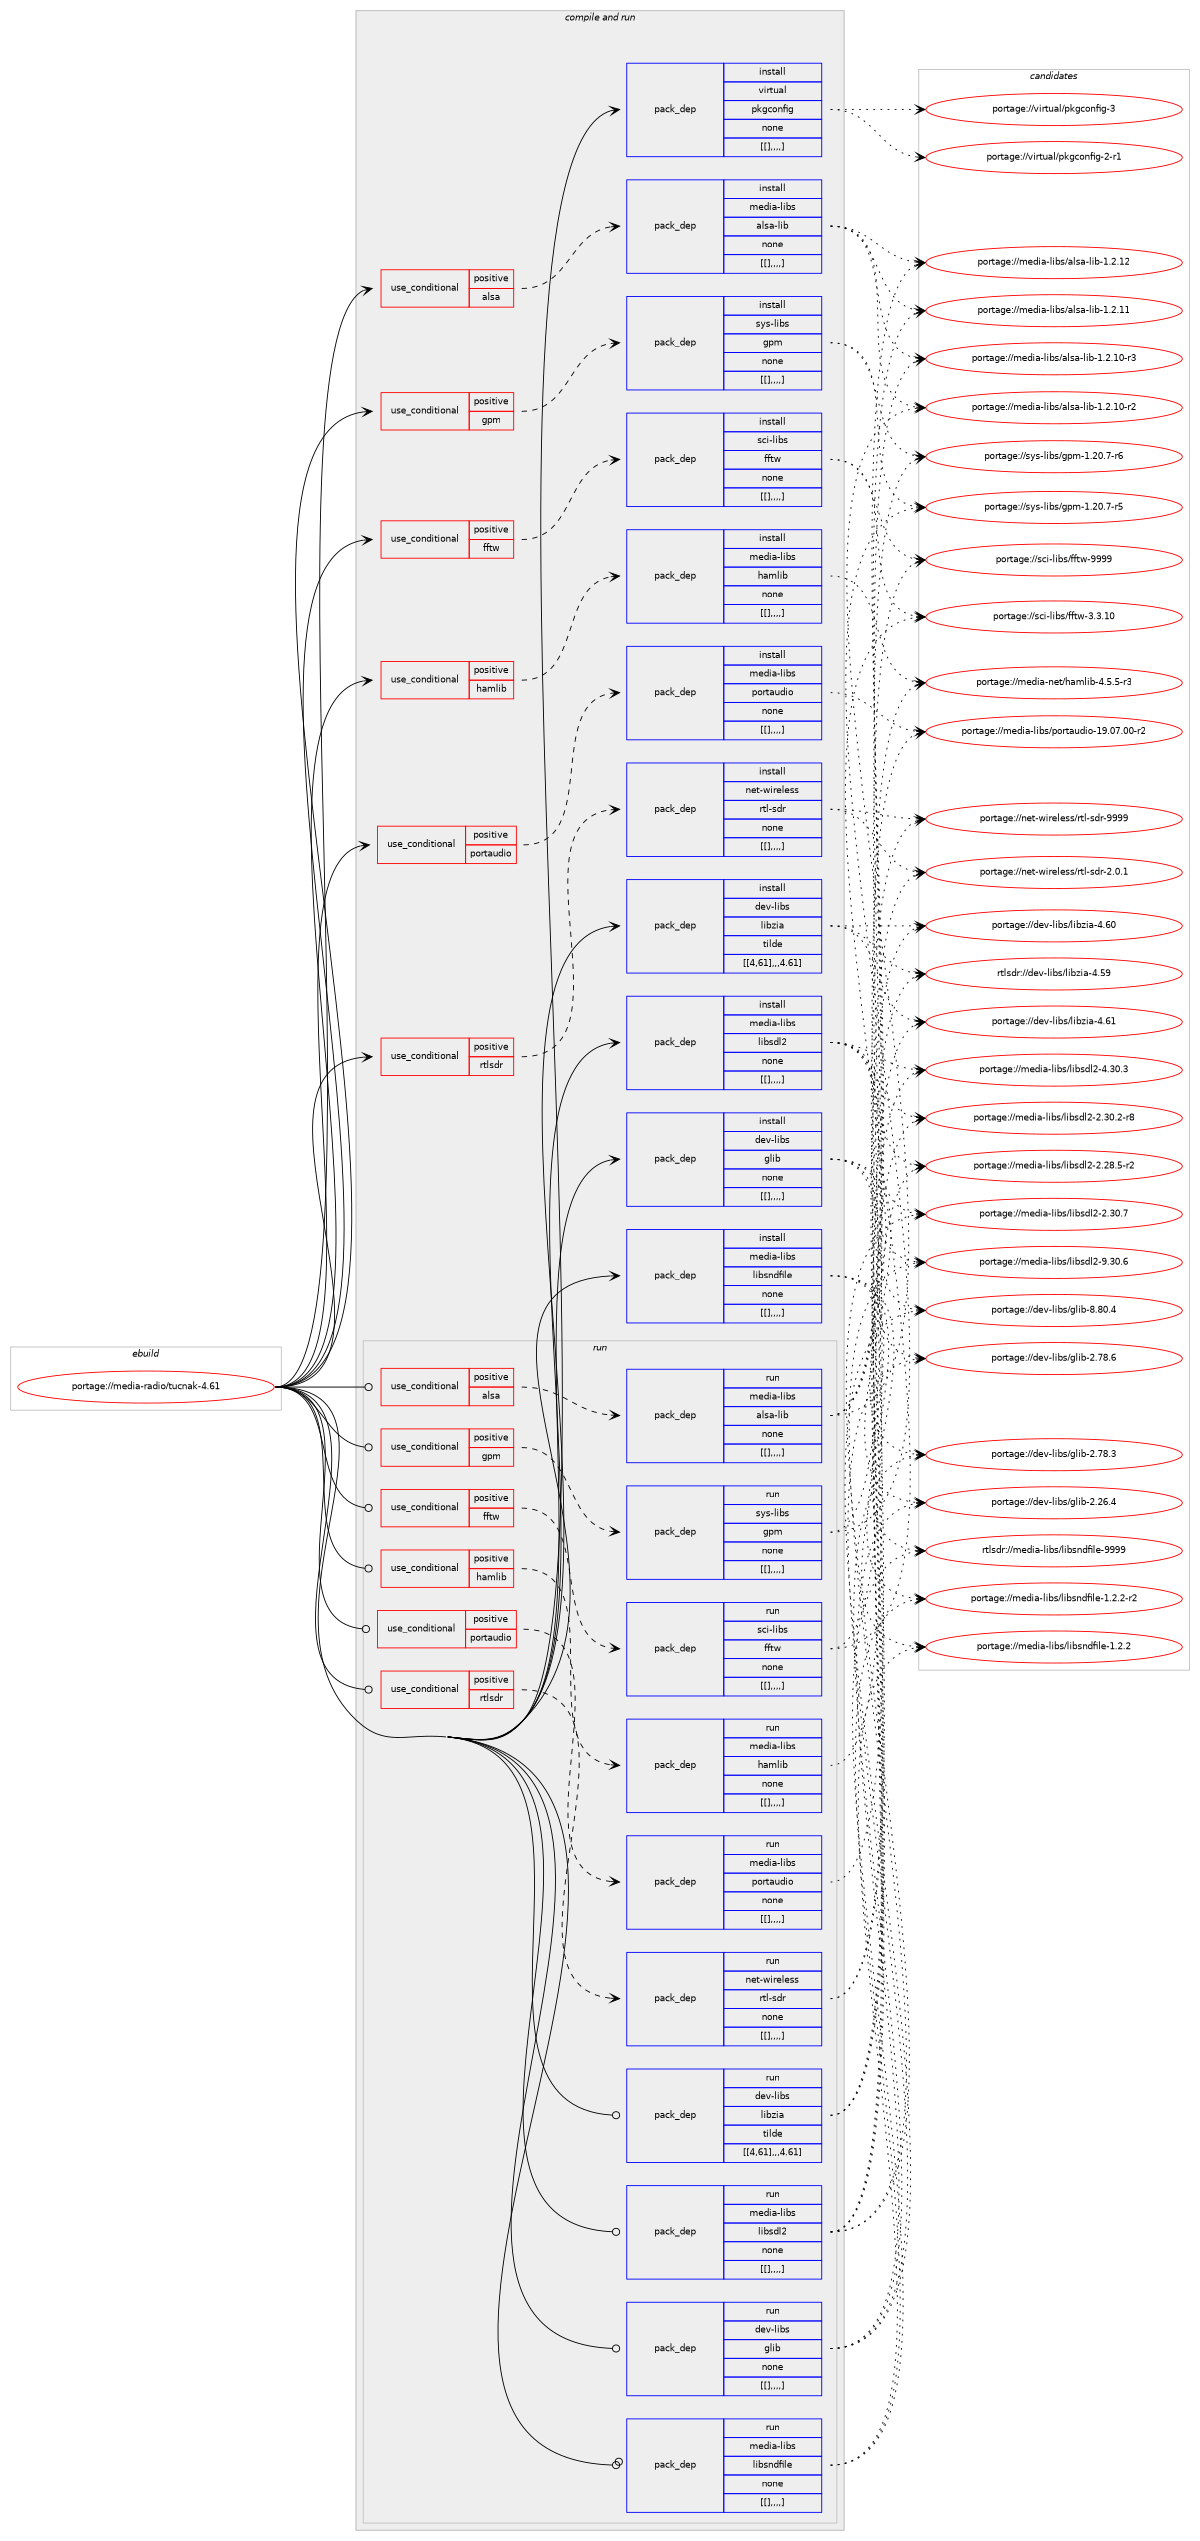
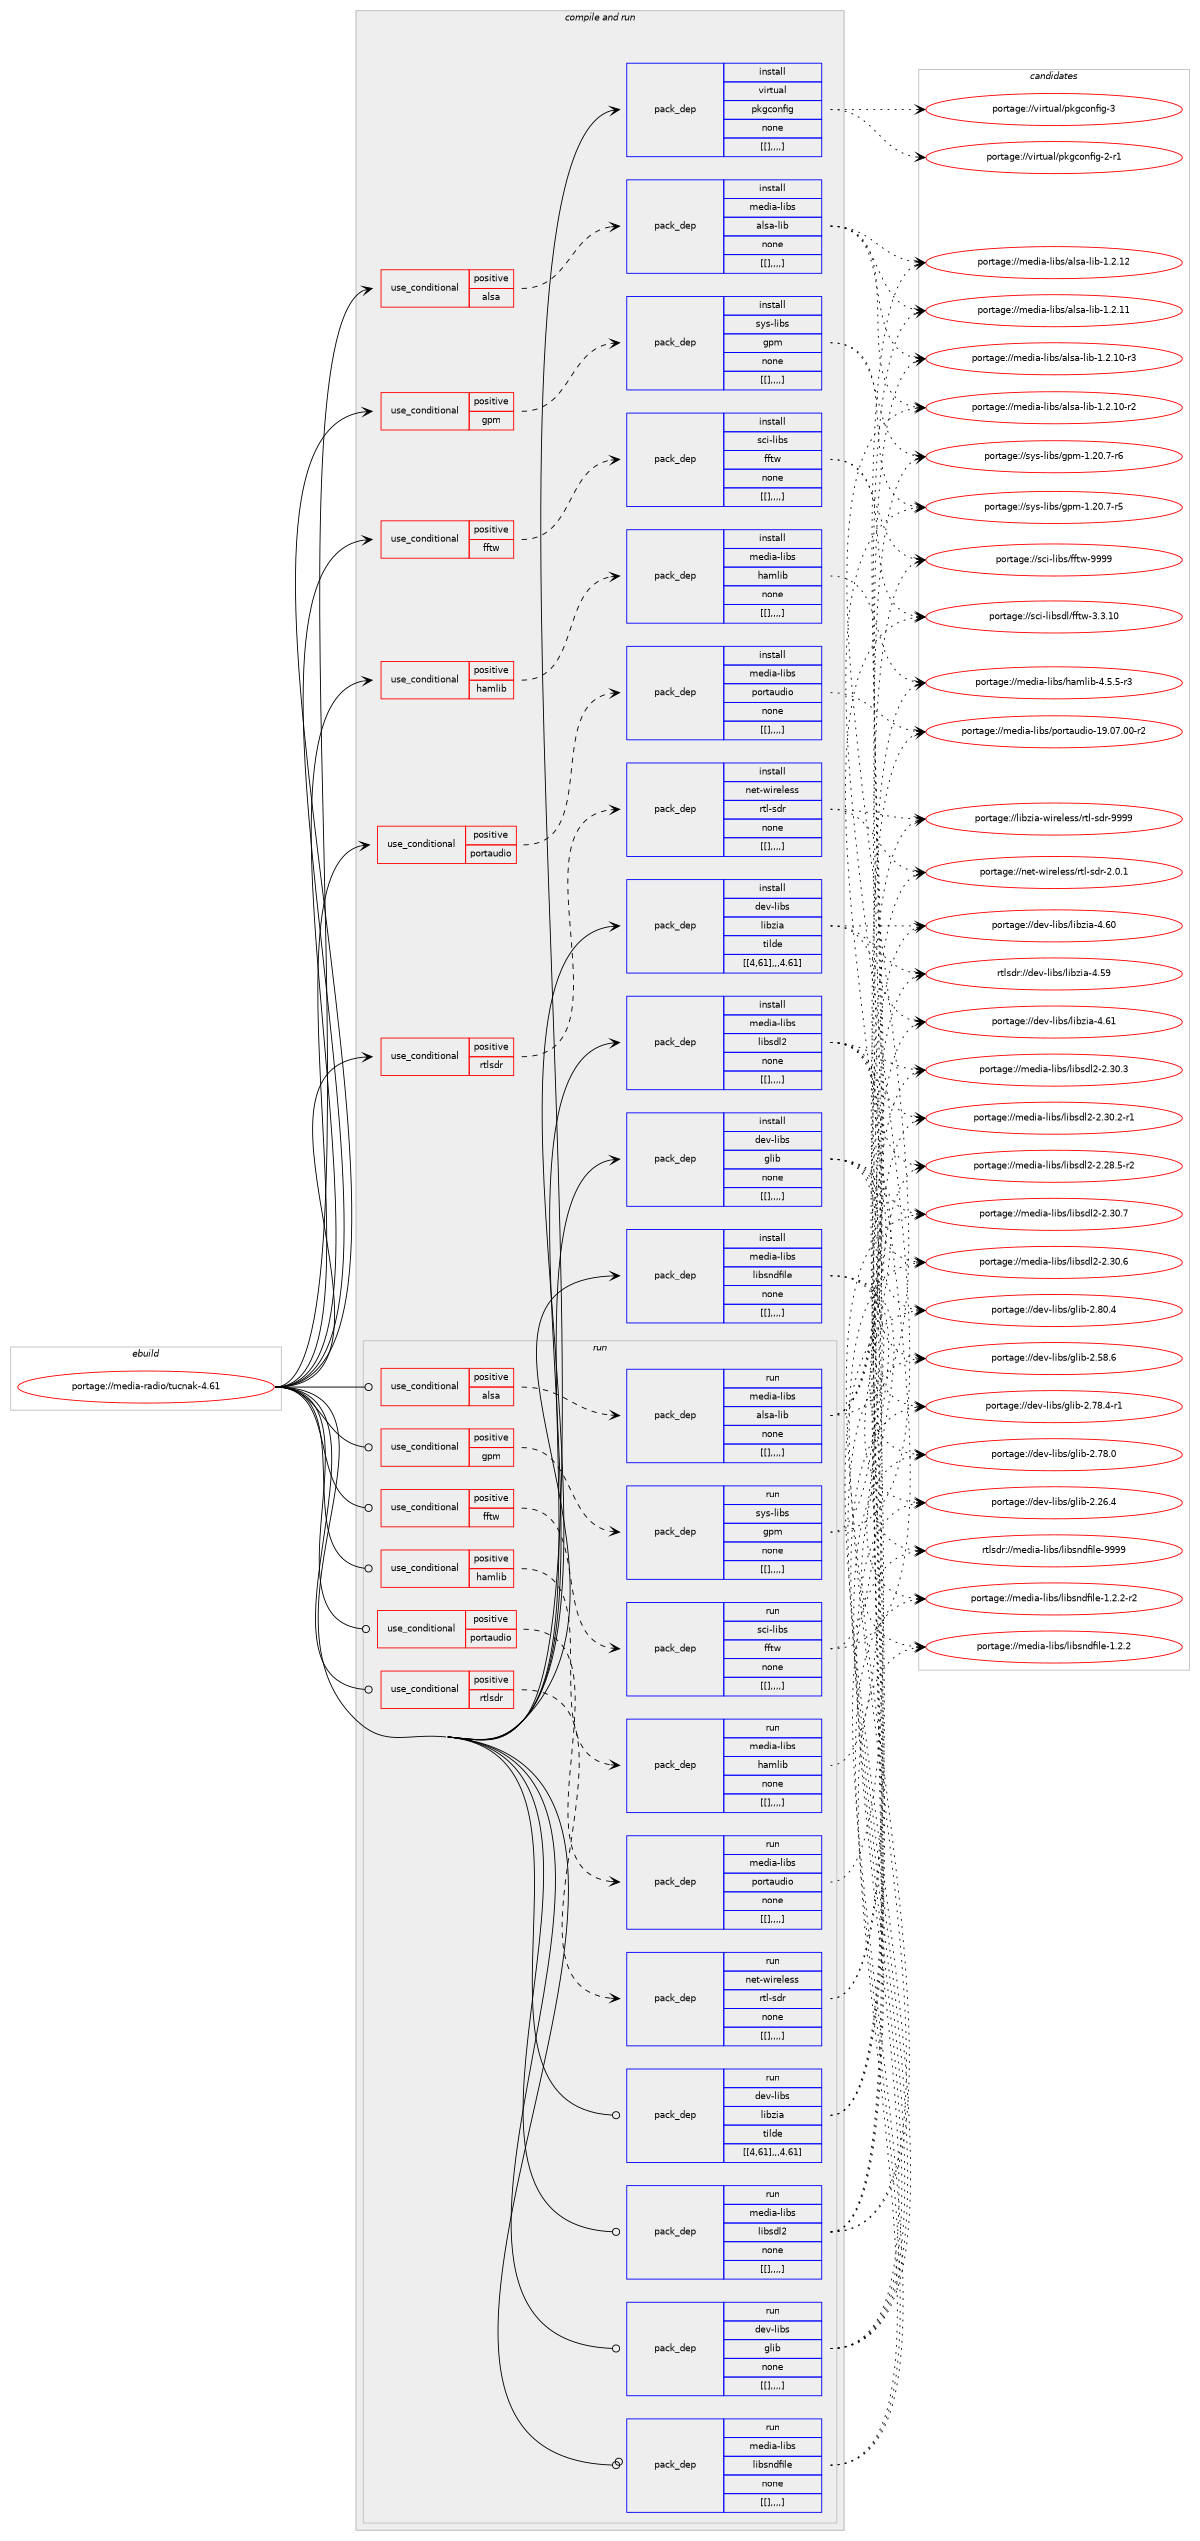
node "portage://sci-libs/fftw-3.3.10": label "portage://sci-libs/fftw-3.3.10" -> "portage://sci-libsdl/fftw-3.3.10"
node "portage://media-net/hamlib-4.5.5-r3": label "portage://media-net/hamlib-4.5.5-r3" -> "portage://media-libs/hamlib-4.5.5-r3"
node "portage://net-wireless/rtl-sdr-9999": label "portage://net-wireless/rtl-sdr-9999" -> "portage://libzia-wireless/rtl-sdr-9999"
node "portage://media-libs/libsdl2-4.30.3": label "portage://media-libs/libsdl2-4.30.3" -> "portage://media-libs/libsdl2-2.30.3"
node "portage://media-libs/libsdl2-2.30.2-r8": label "portage://media-libs/libsdl2-2.30.2-r8" -> "portage://media-libs/libsdl2-2.30.2-r1"
node "portage://media-libs/libsdl2-9.30.6": label "portage://media-libs/libsdl2-9.30.6" -> "portage://media-libs/libsdl2-2.30.6"
node "portage://dev-libs/glib-8.80.4": label "portage://dev-libs/glib-8.80.4" -> "portage://dev-libs/glib-2.80.4"
node "portage://dev-libs/glib-2.78.6": label "portage://dev-libs/glib-2.78.6" -> "portage://dev-libs/glib-2.58.6"
node "portage://dev-libs/glib-2.78.4-r1": added
node "portage://dev-libs/glib-2.78.3": label "portage://dev-libs/glib-2.78.3" -> "portage://dev-libs/glib-2.78.0"
